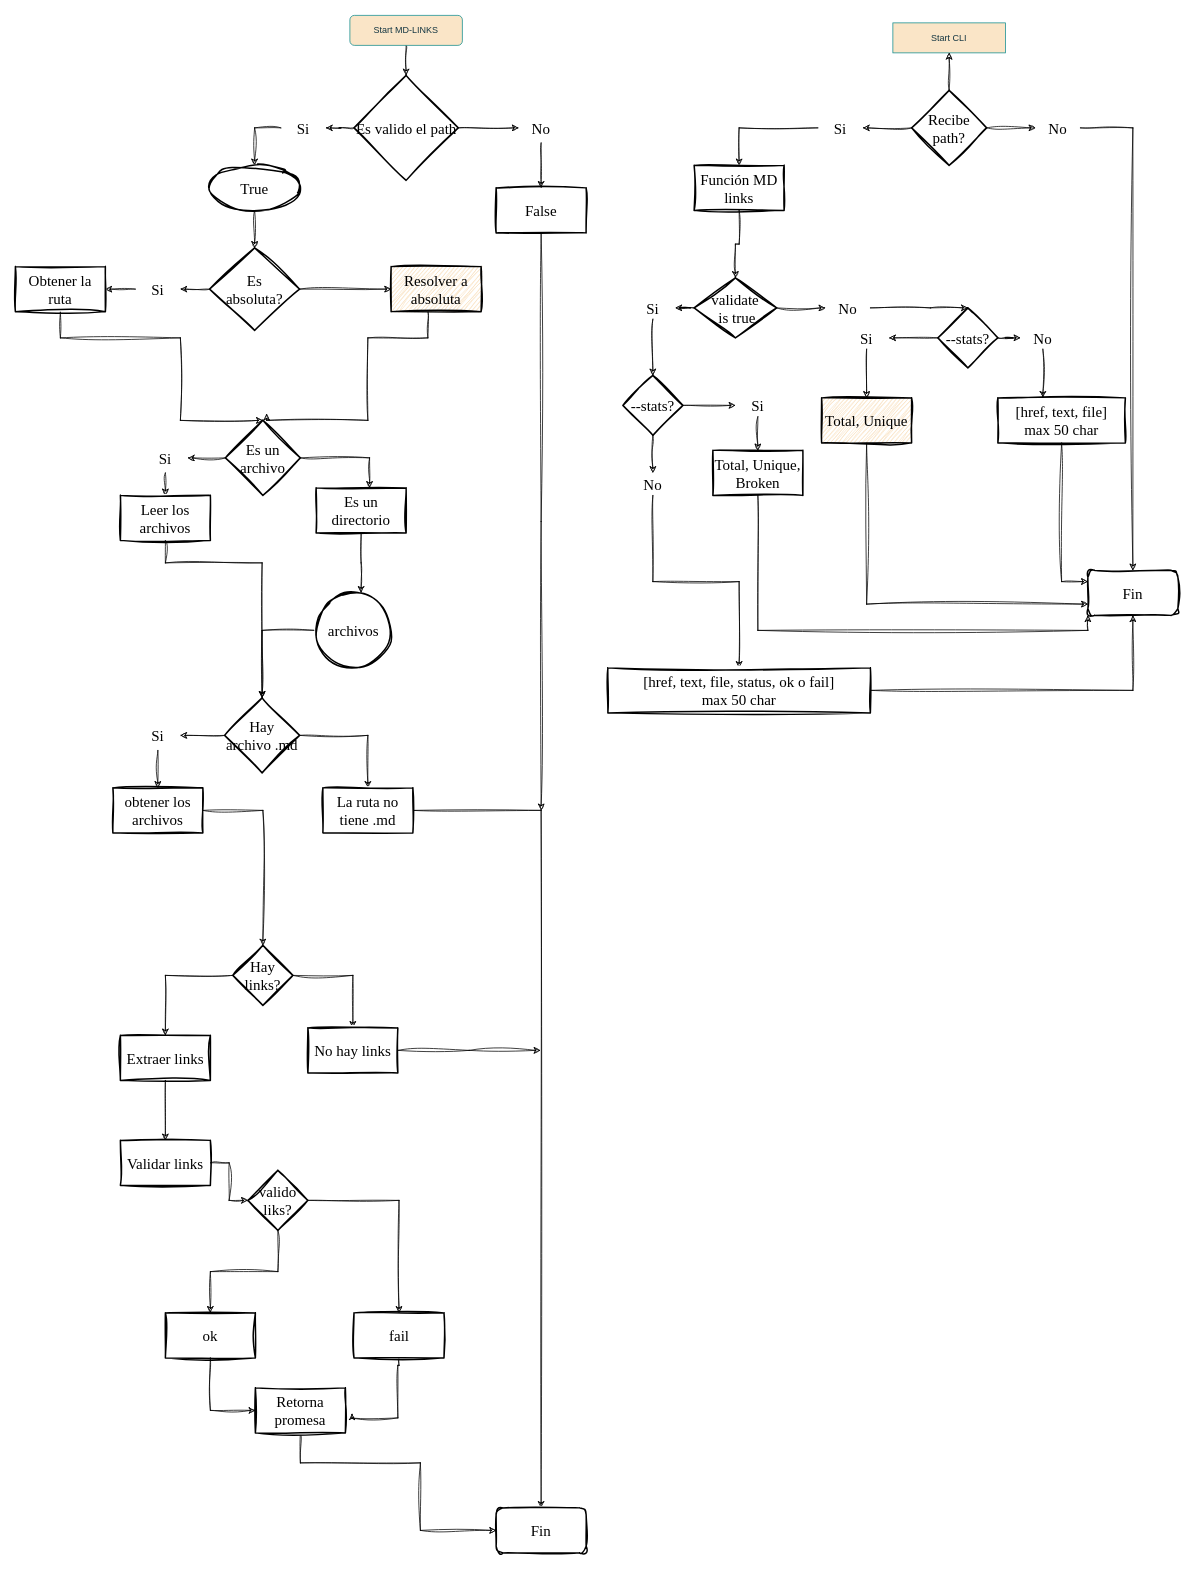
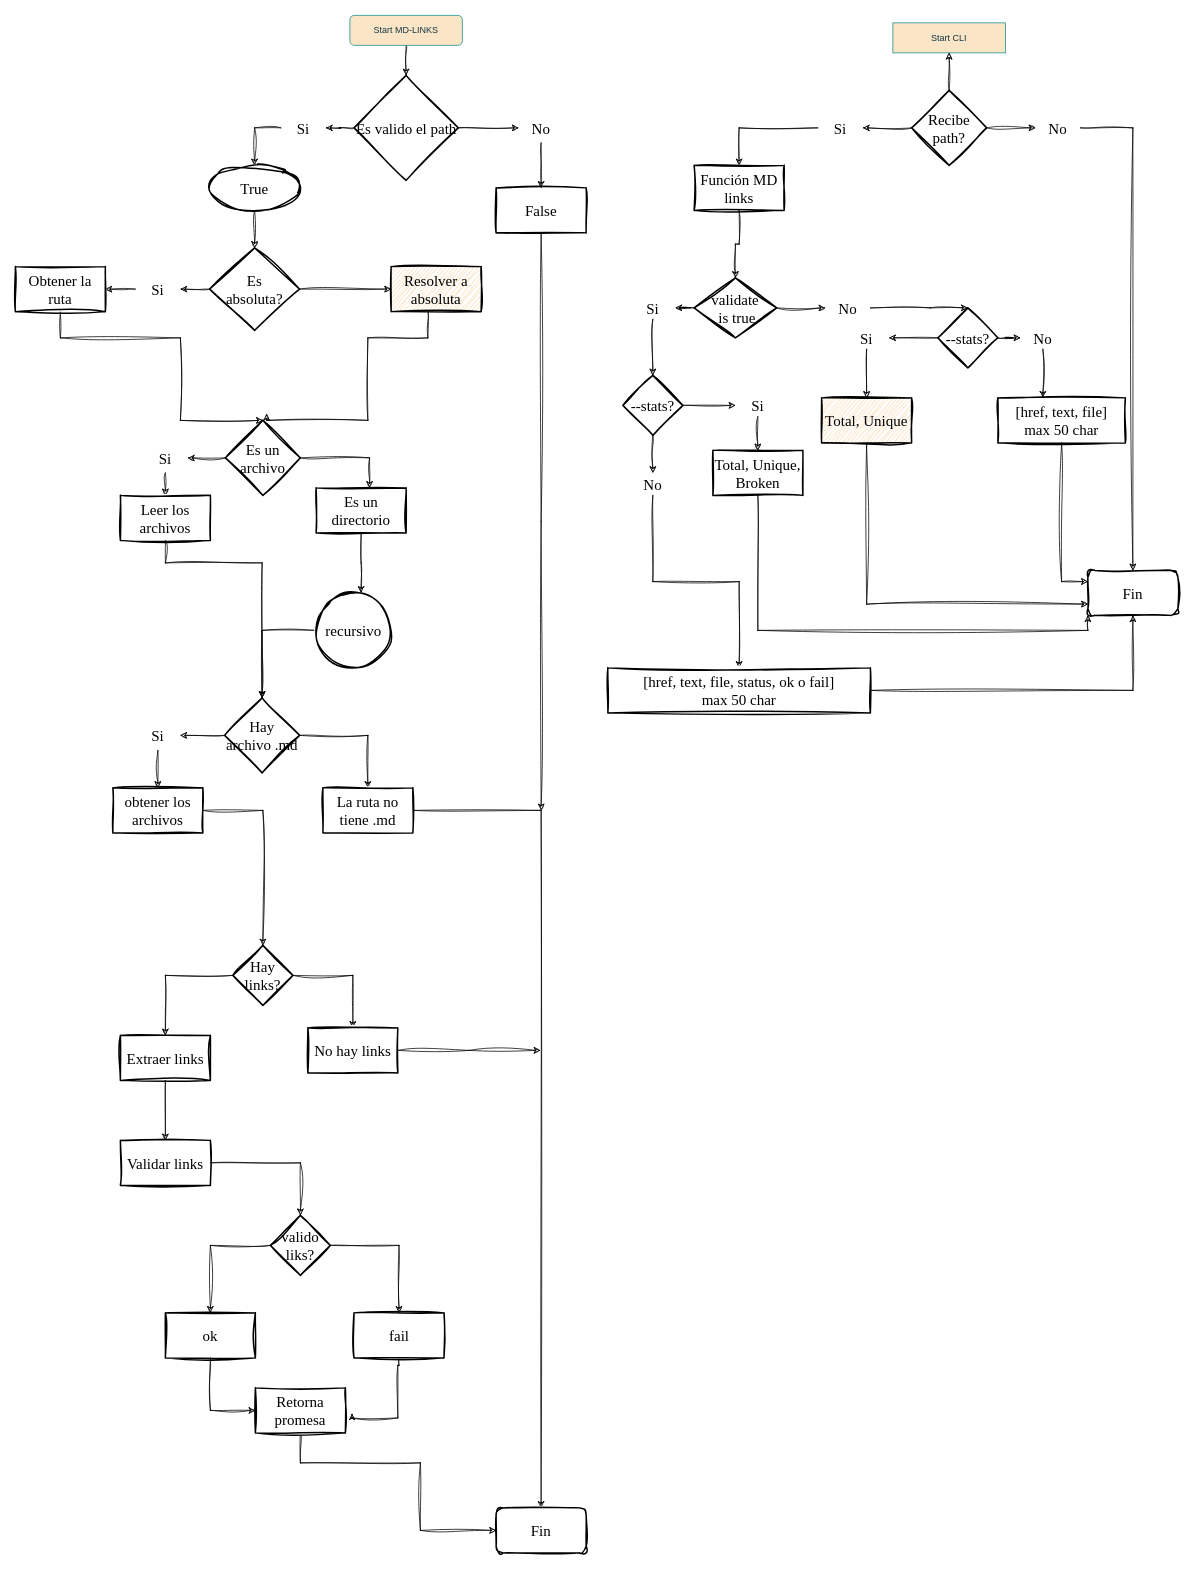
node "archivos": label "archivos" -> "recursivo"
node "valido liks?": moved (278, 1200) -> (300, 1245)
